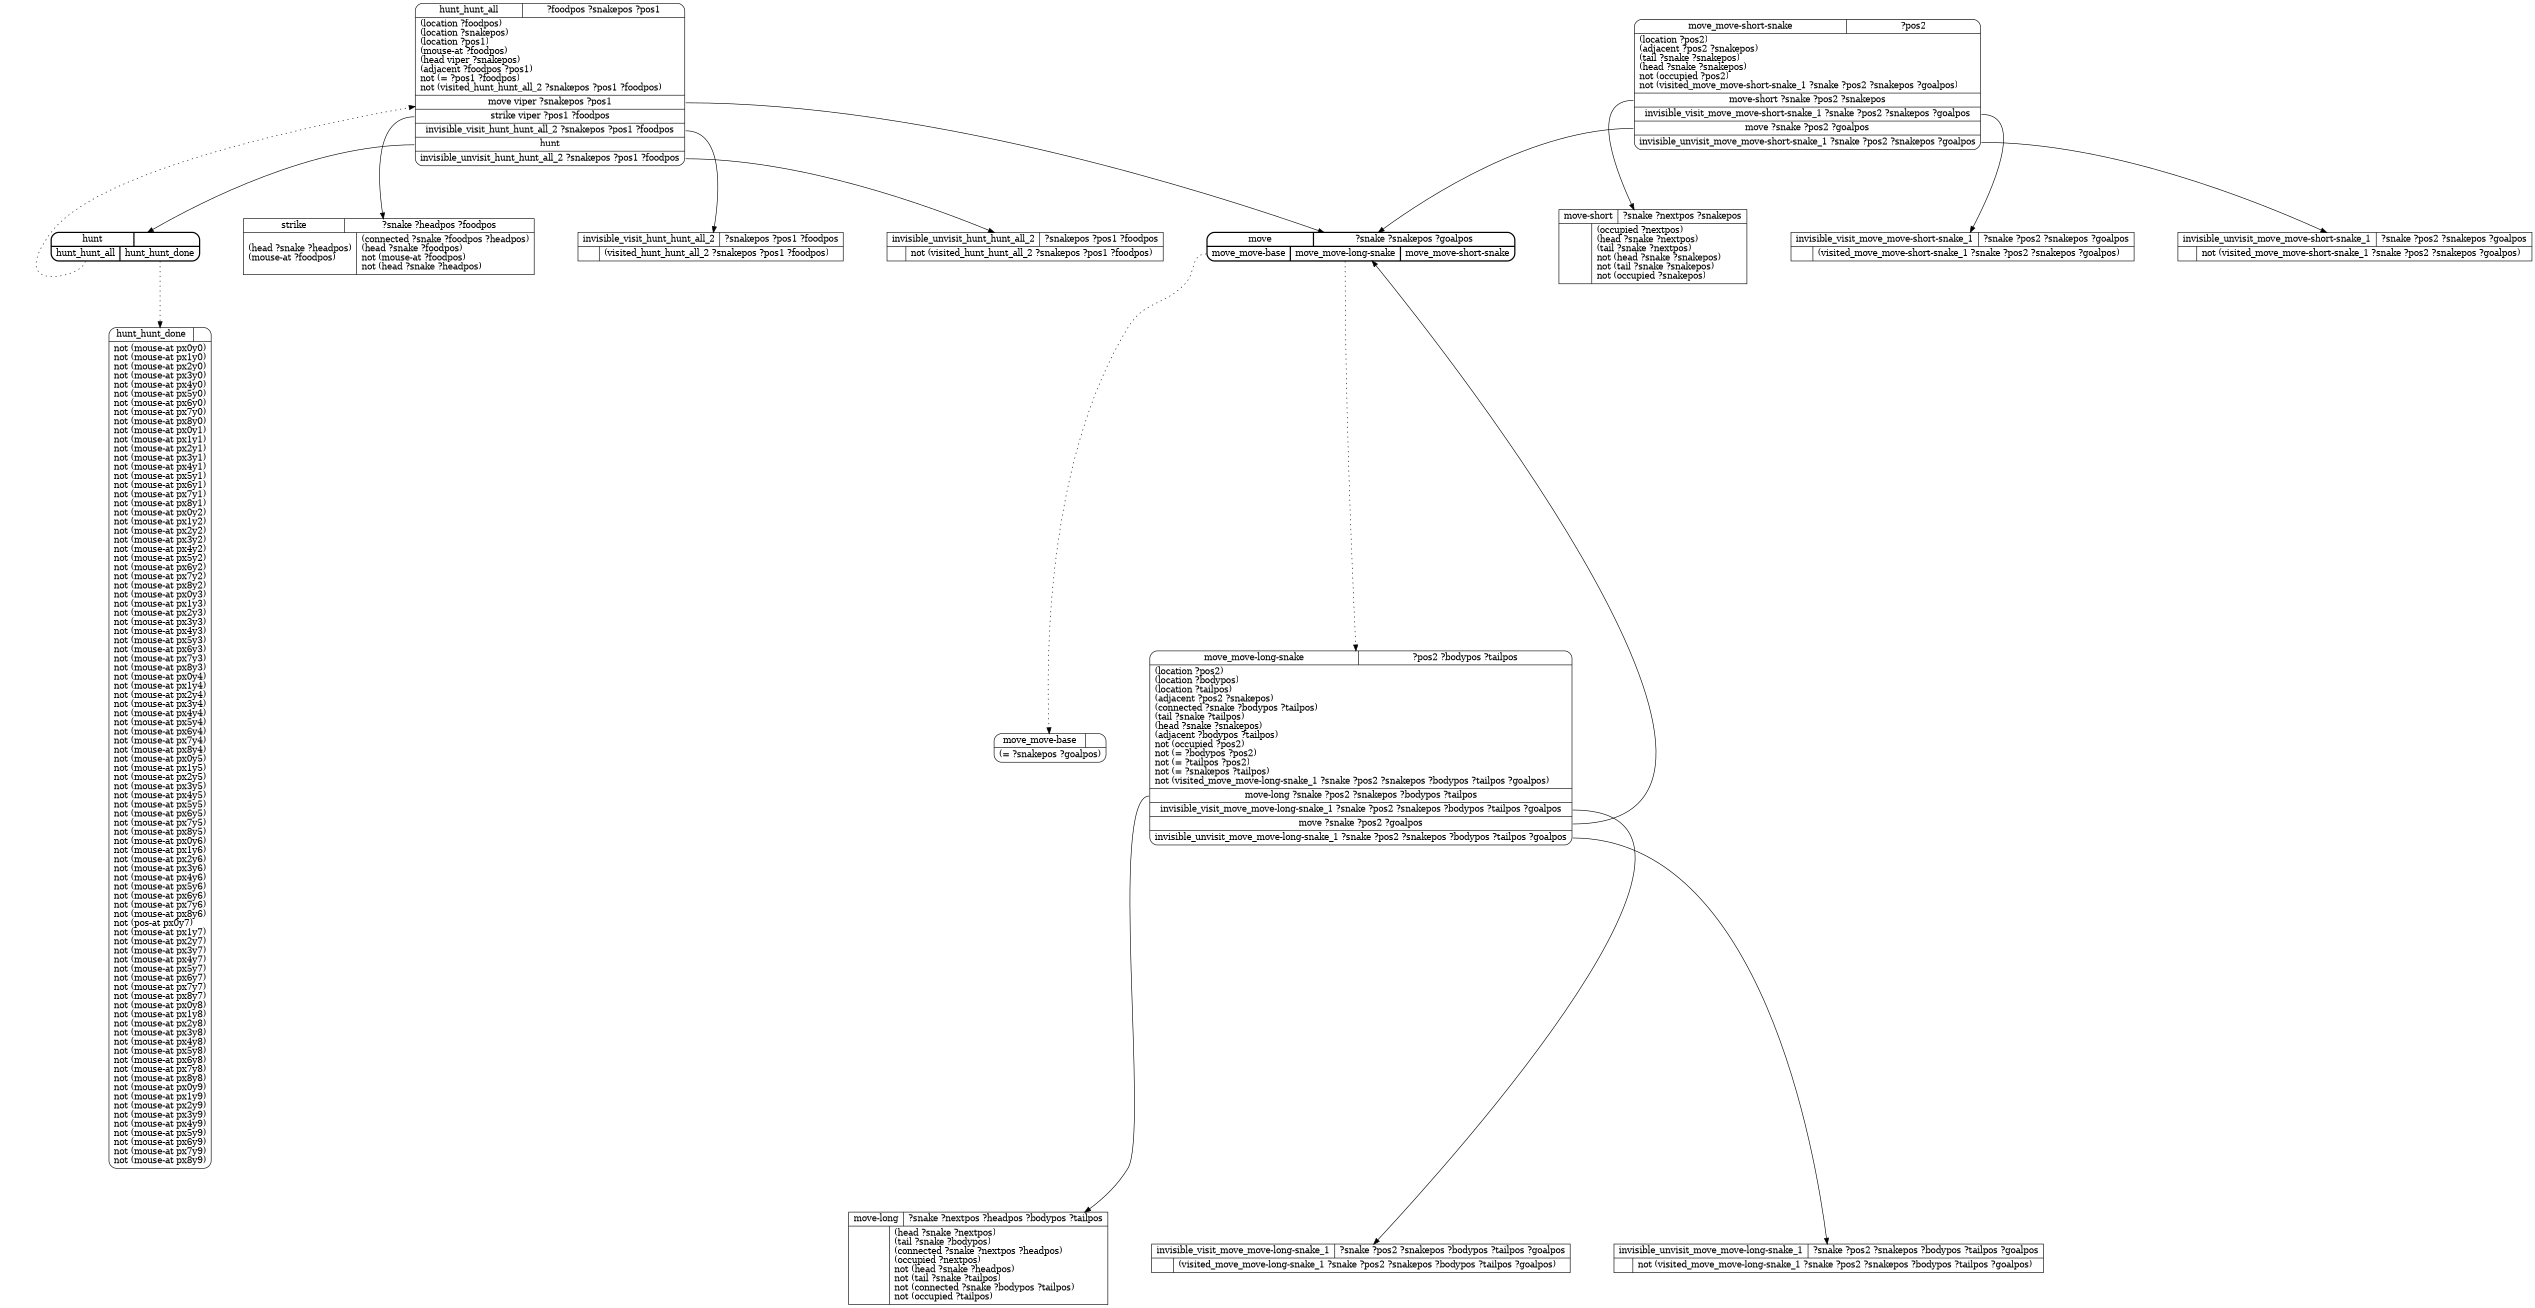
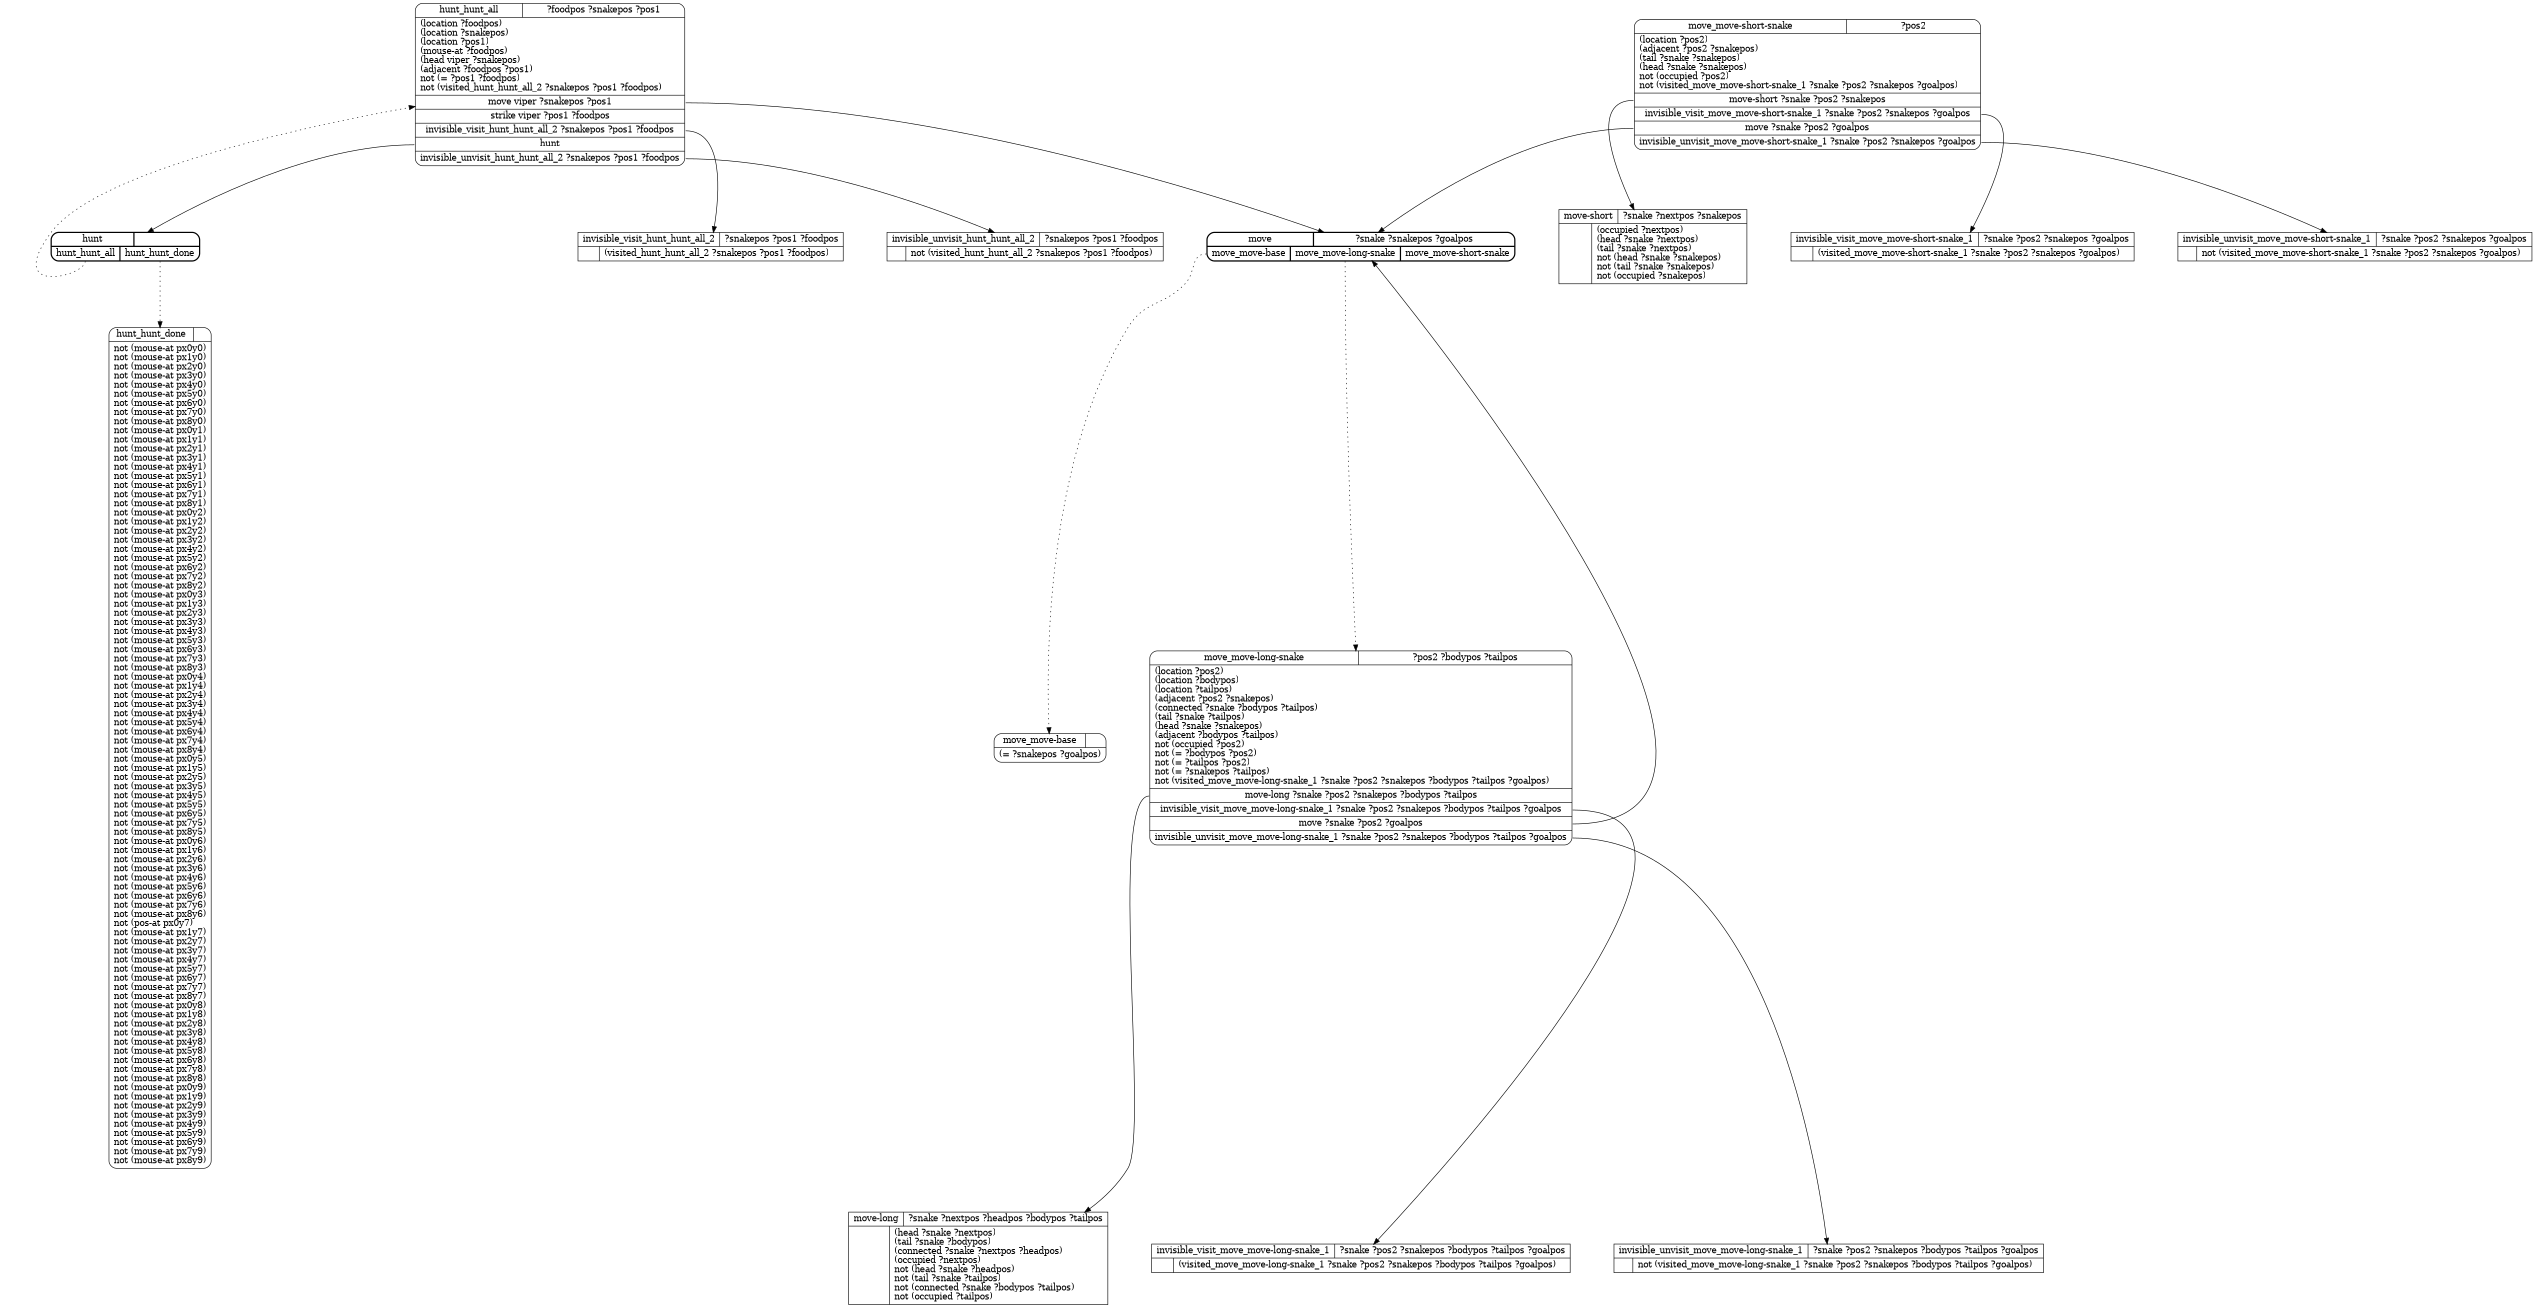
node "strike": removed
